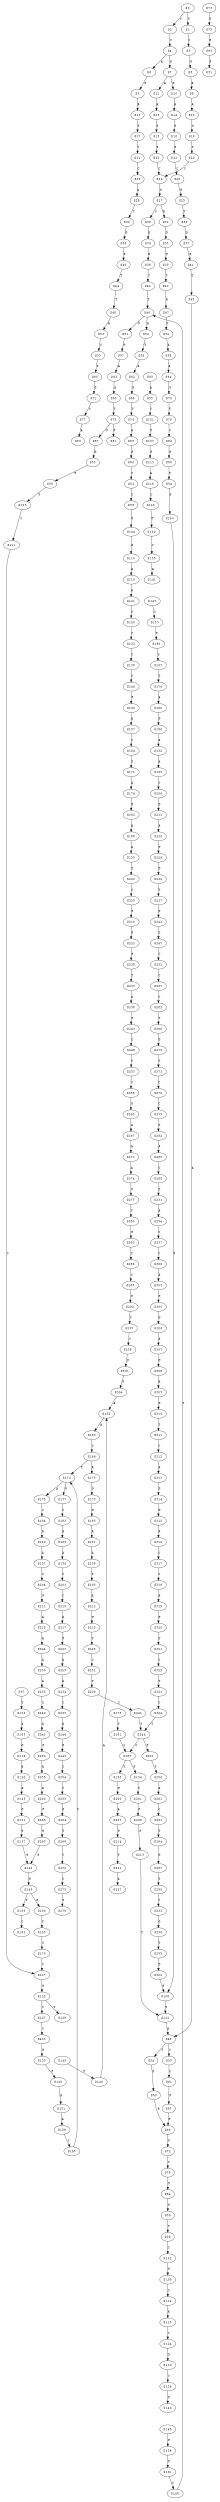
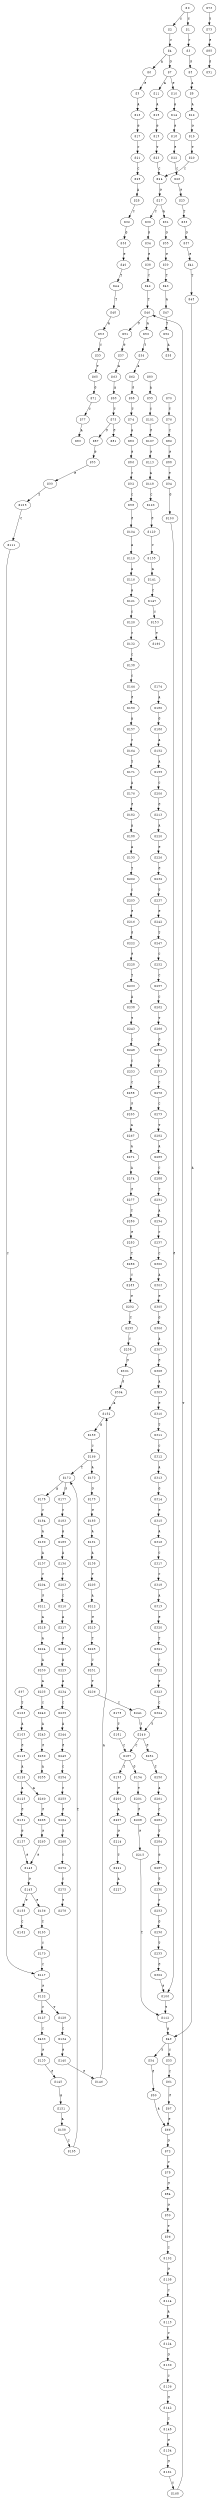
node "S64": removed
edge "S141" -> "S147": added, label "C"
node "S167": removed
edge "S255" -> "S260": now "S120" -> "S260"
node "S134": added
edge "S142" -> "S148": added, label "C"
